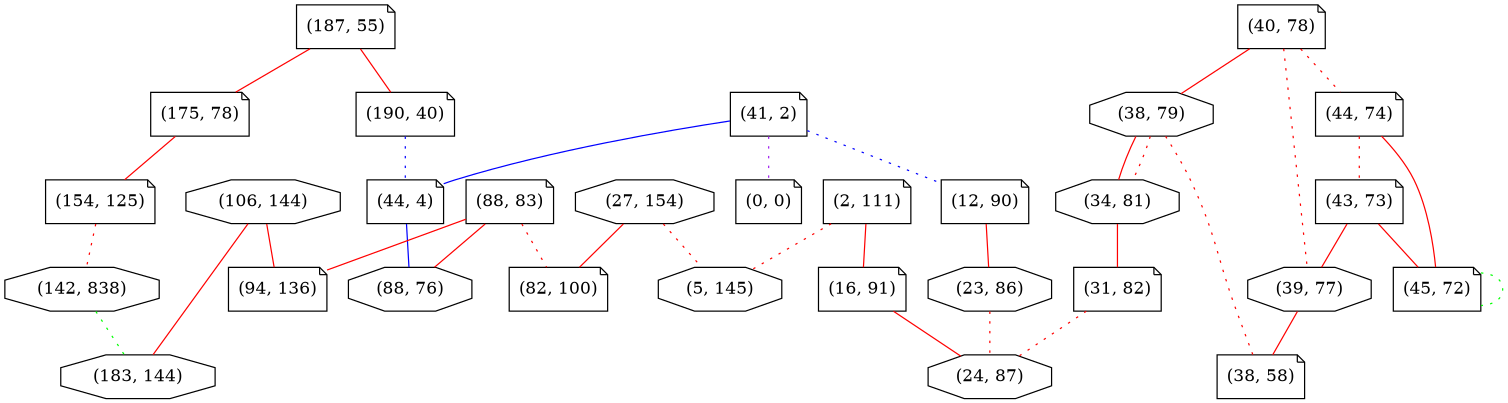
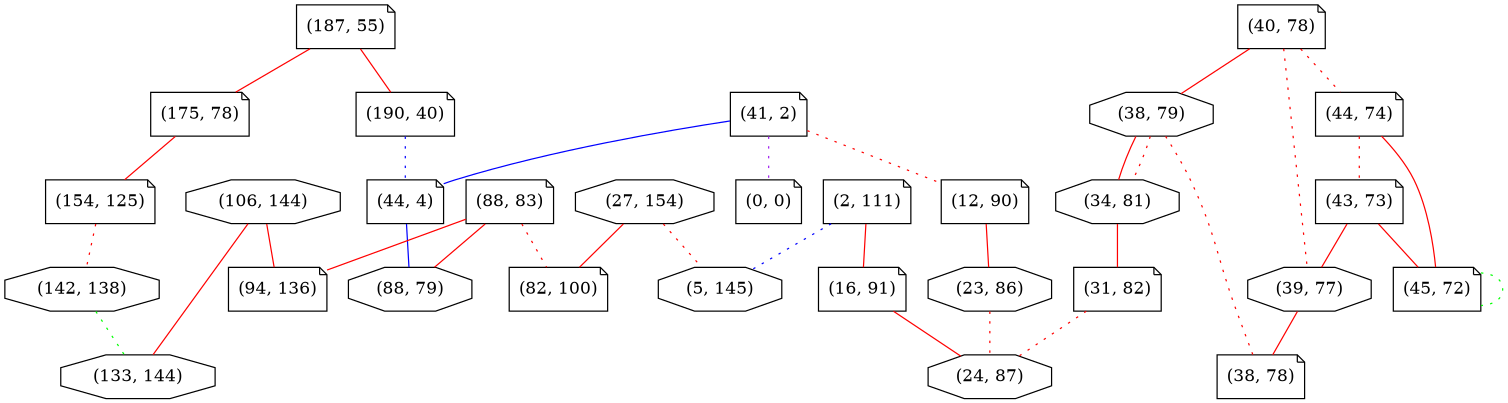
edge "(41, 2)" -- "(12, 90)": color blue -> red
edge "(2, 111)" -- "(5, 145)": color red -> blue
node "(142, 838)": label "(142, 838)" -> "(142, 138)"
node "(88, 76)": label "(88, 76)" -> "(88, 79)"
node "(183, 144)": label "(183, 144)" -> "(133, 144)"
node "(38, 58)": label "(38, 58)" -> "(38, 78)"
